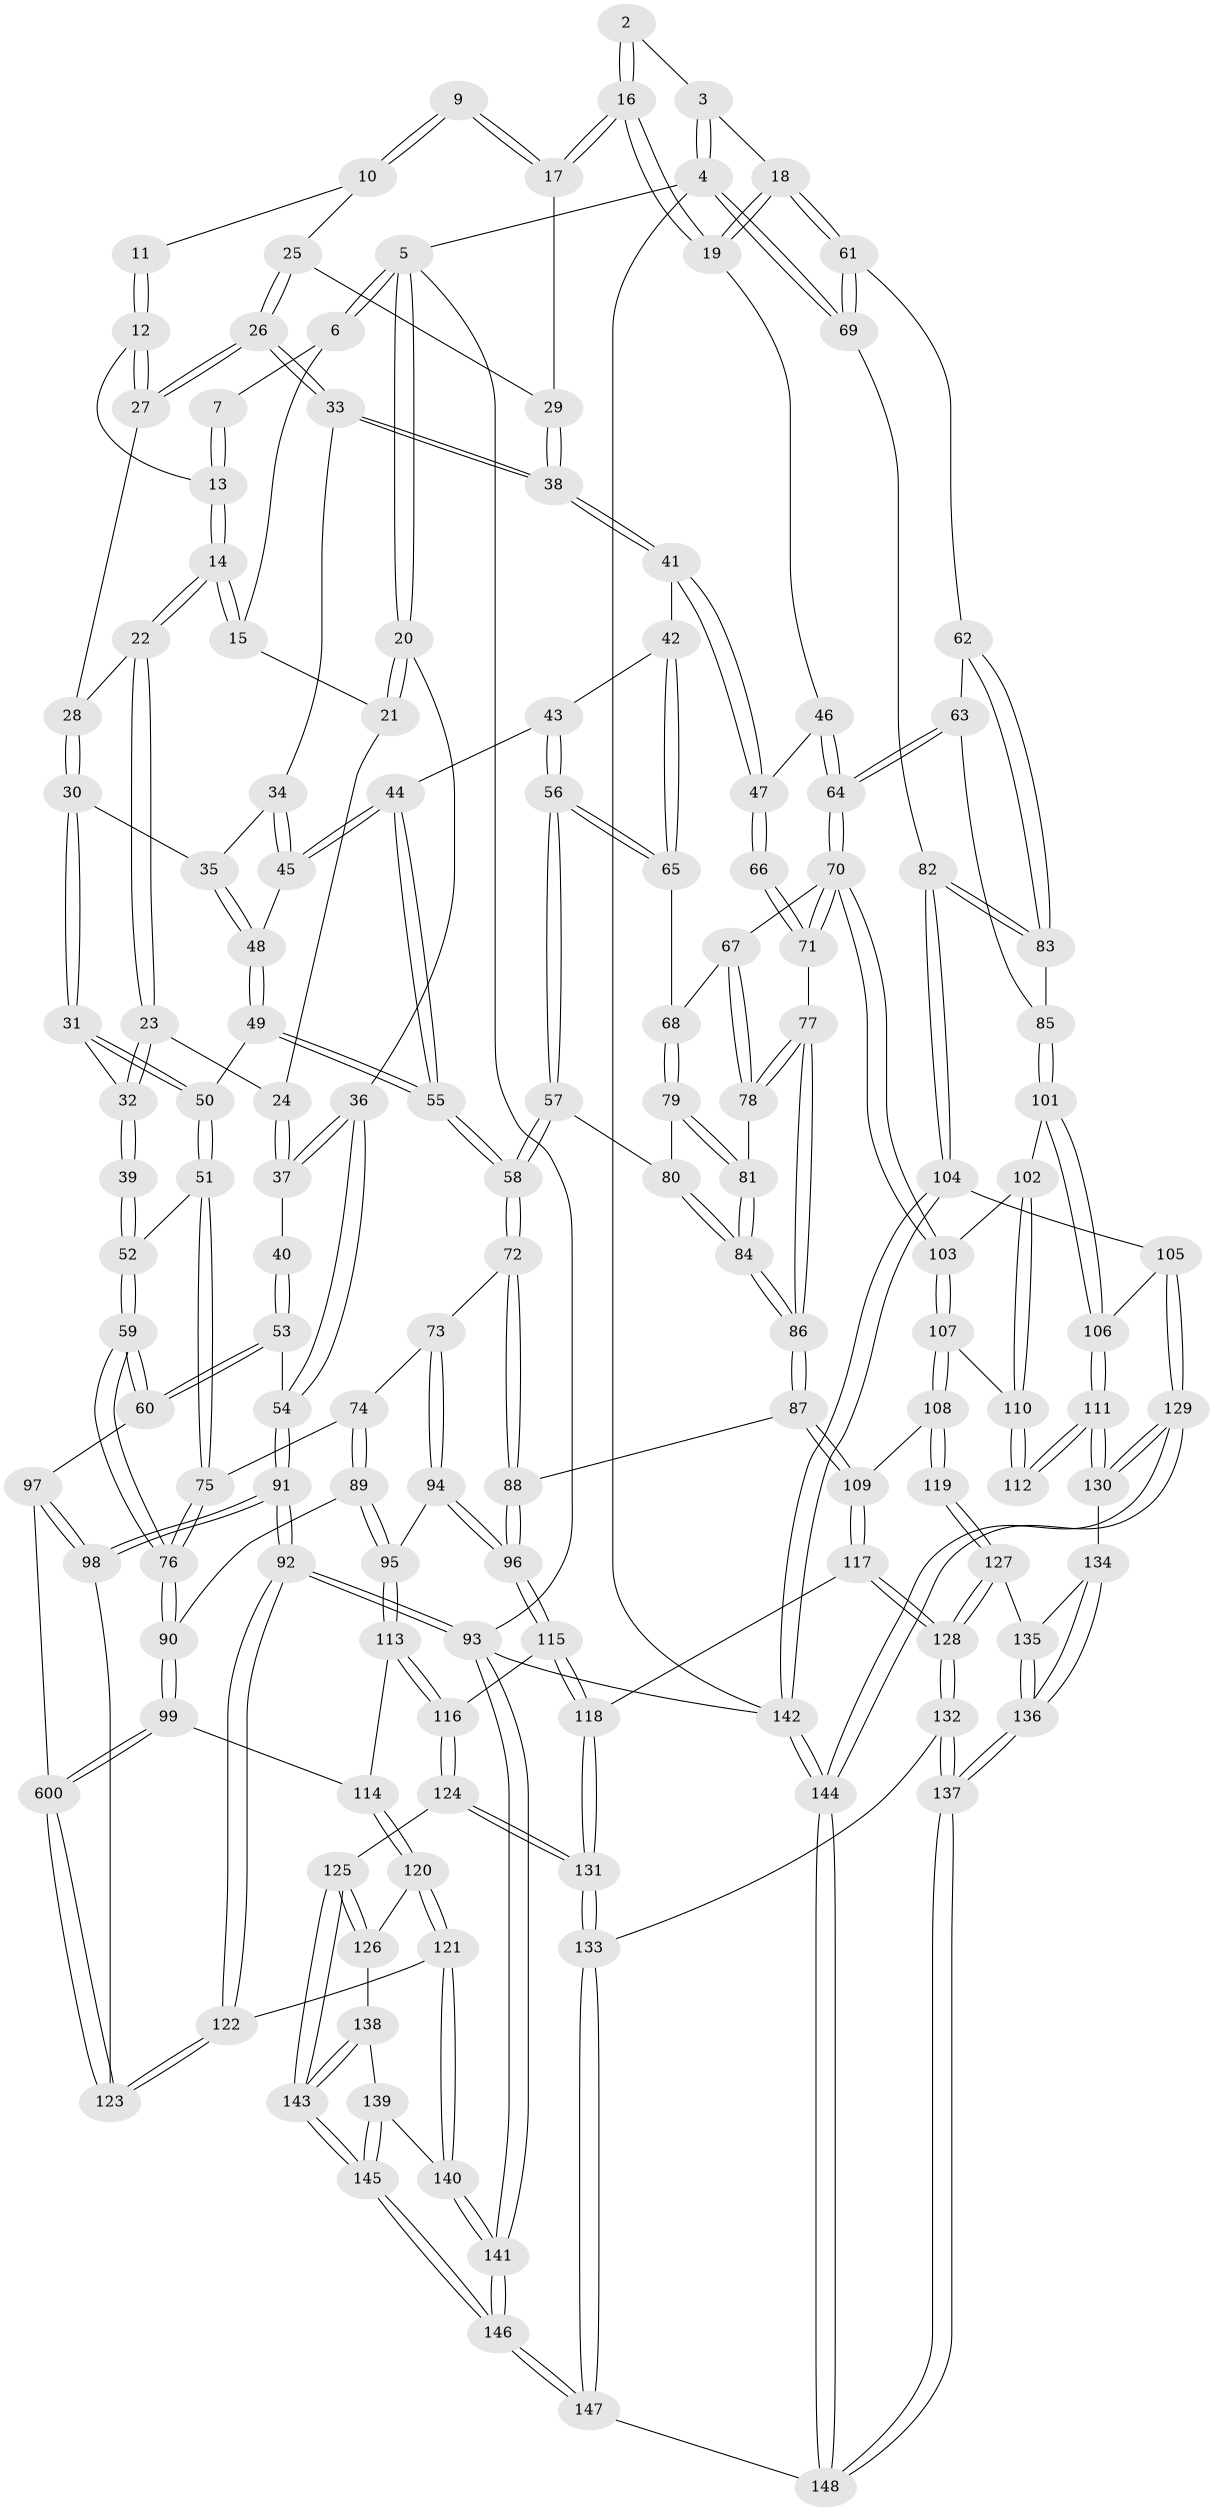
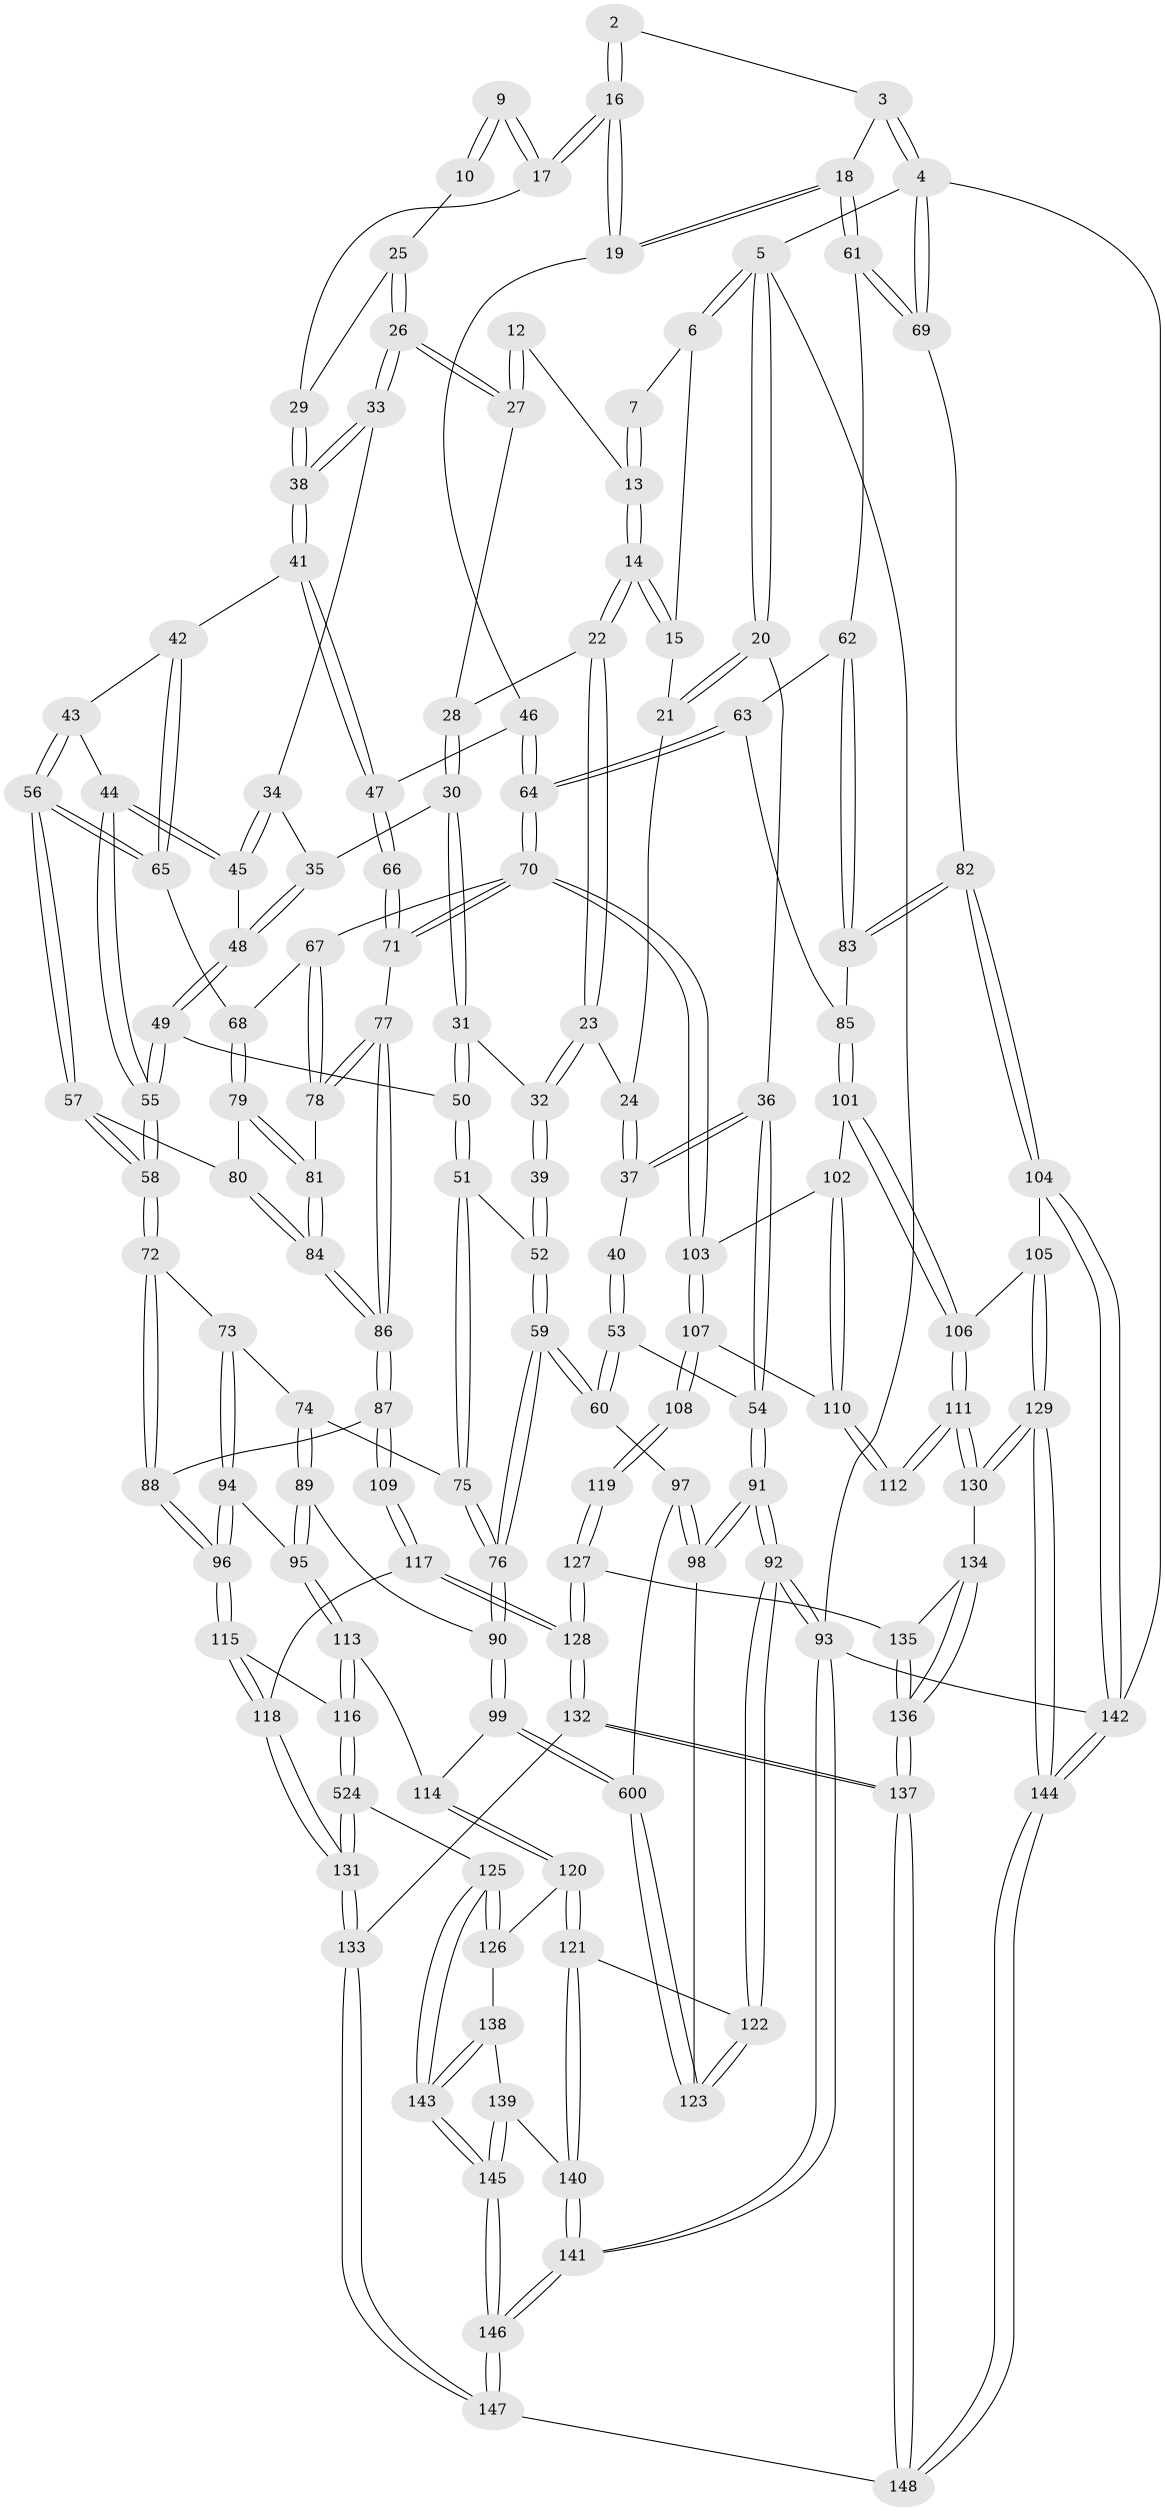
node "11": removed
edge "108" -- "109": removed
node "124": label "124" -> "524"
